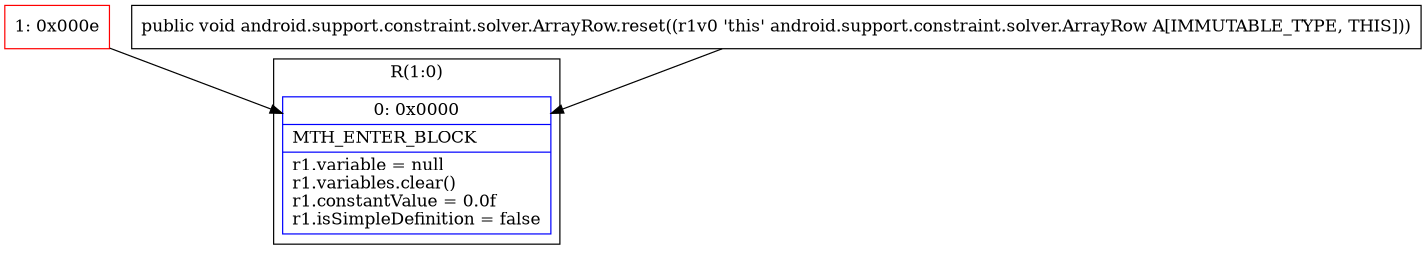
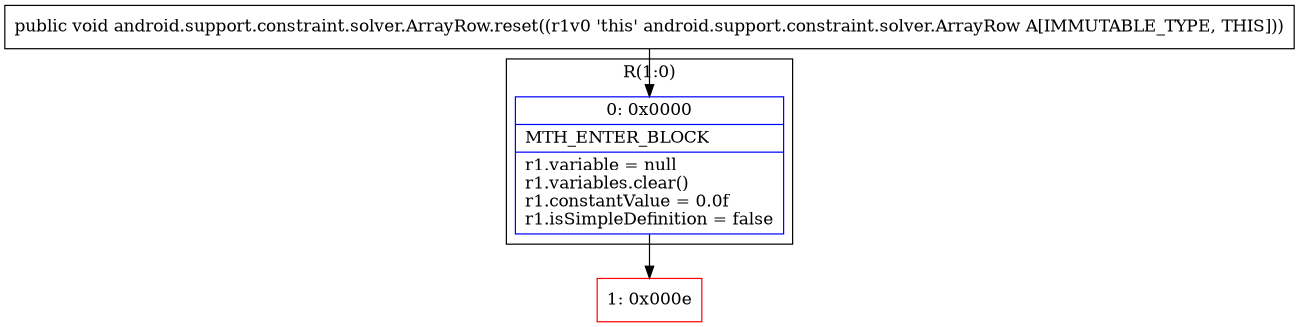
edge "1: 0x000e" -> "0: 0x0000": reversed
